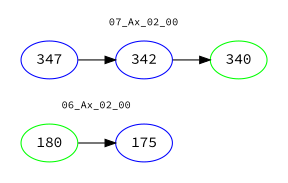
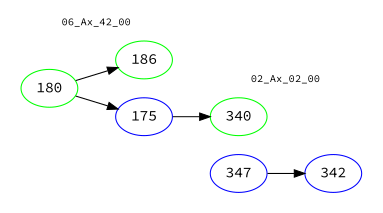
cluster "07_Ax_02_00": label "07_Ax_02_00" -> "02_Ax_02_00"
node "186": added
edge "342" -> "340": now "175" -> "340"
cluster "06_Ax_02_00": label "06_Ax_02_00" -> "06_Ax_42_00"
